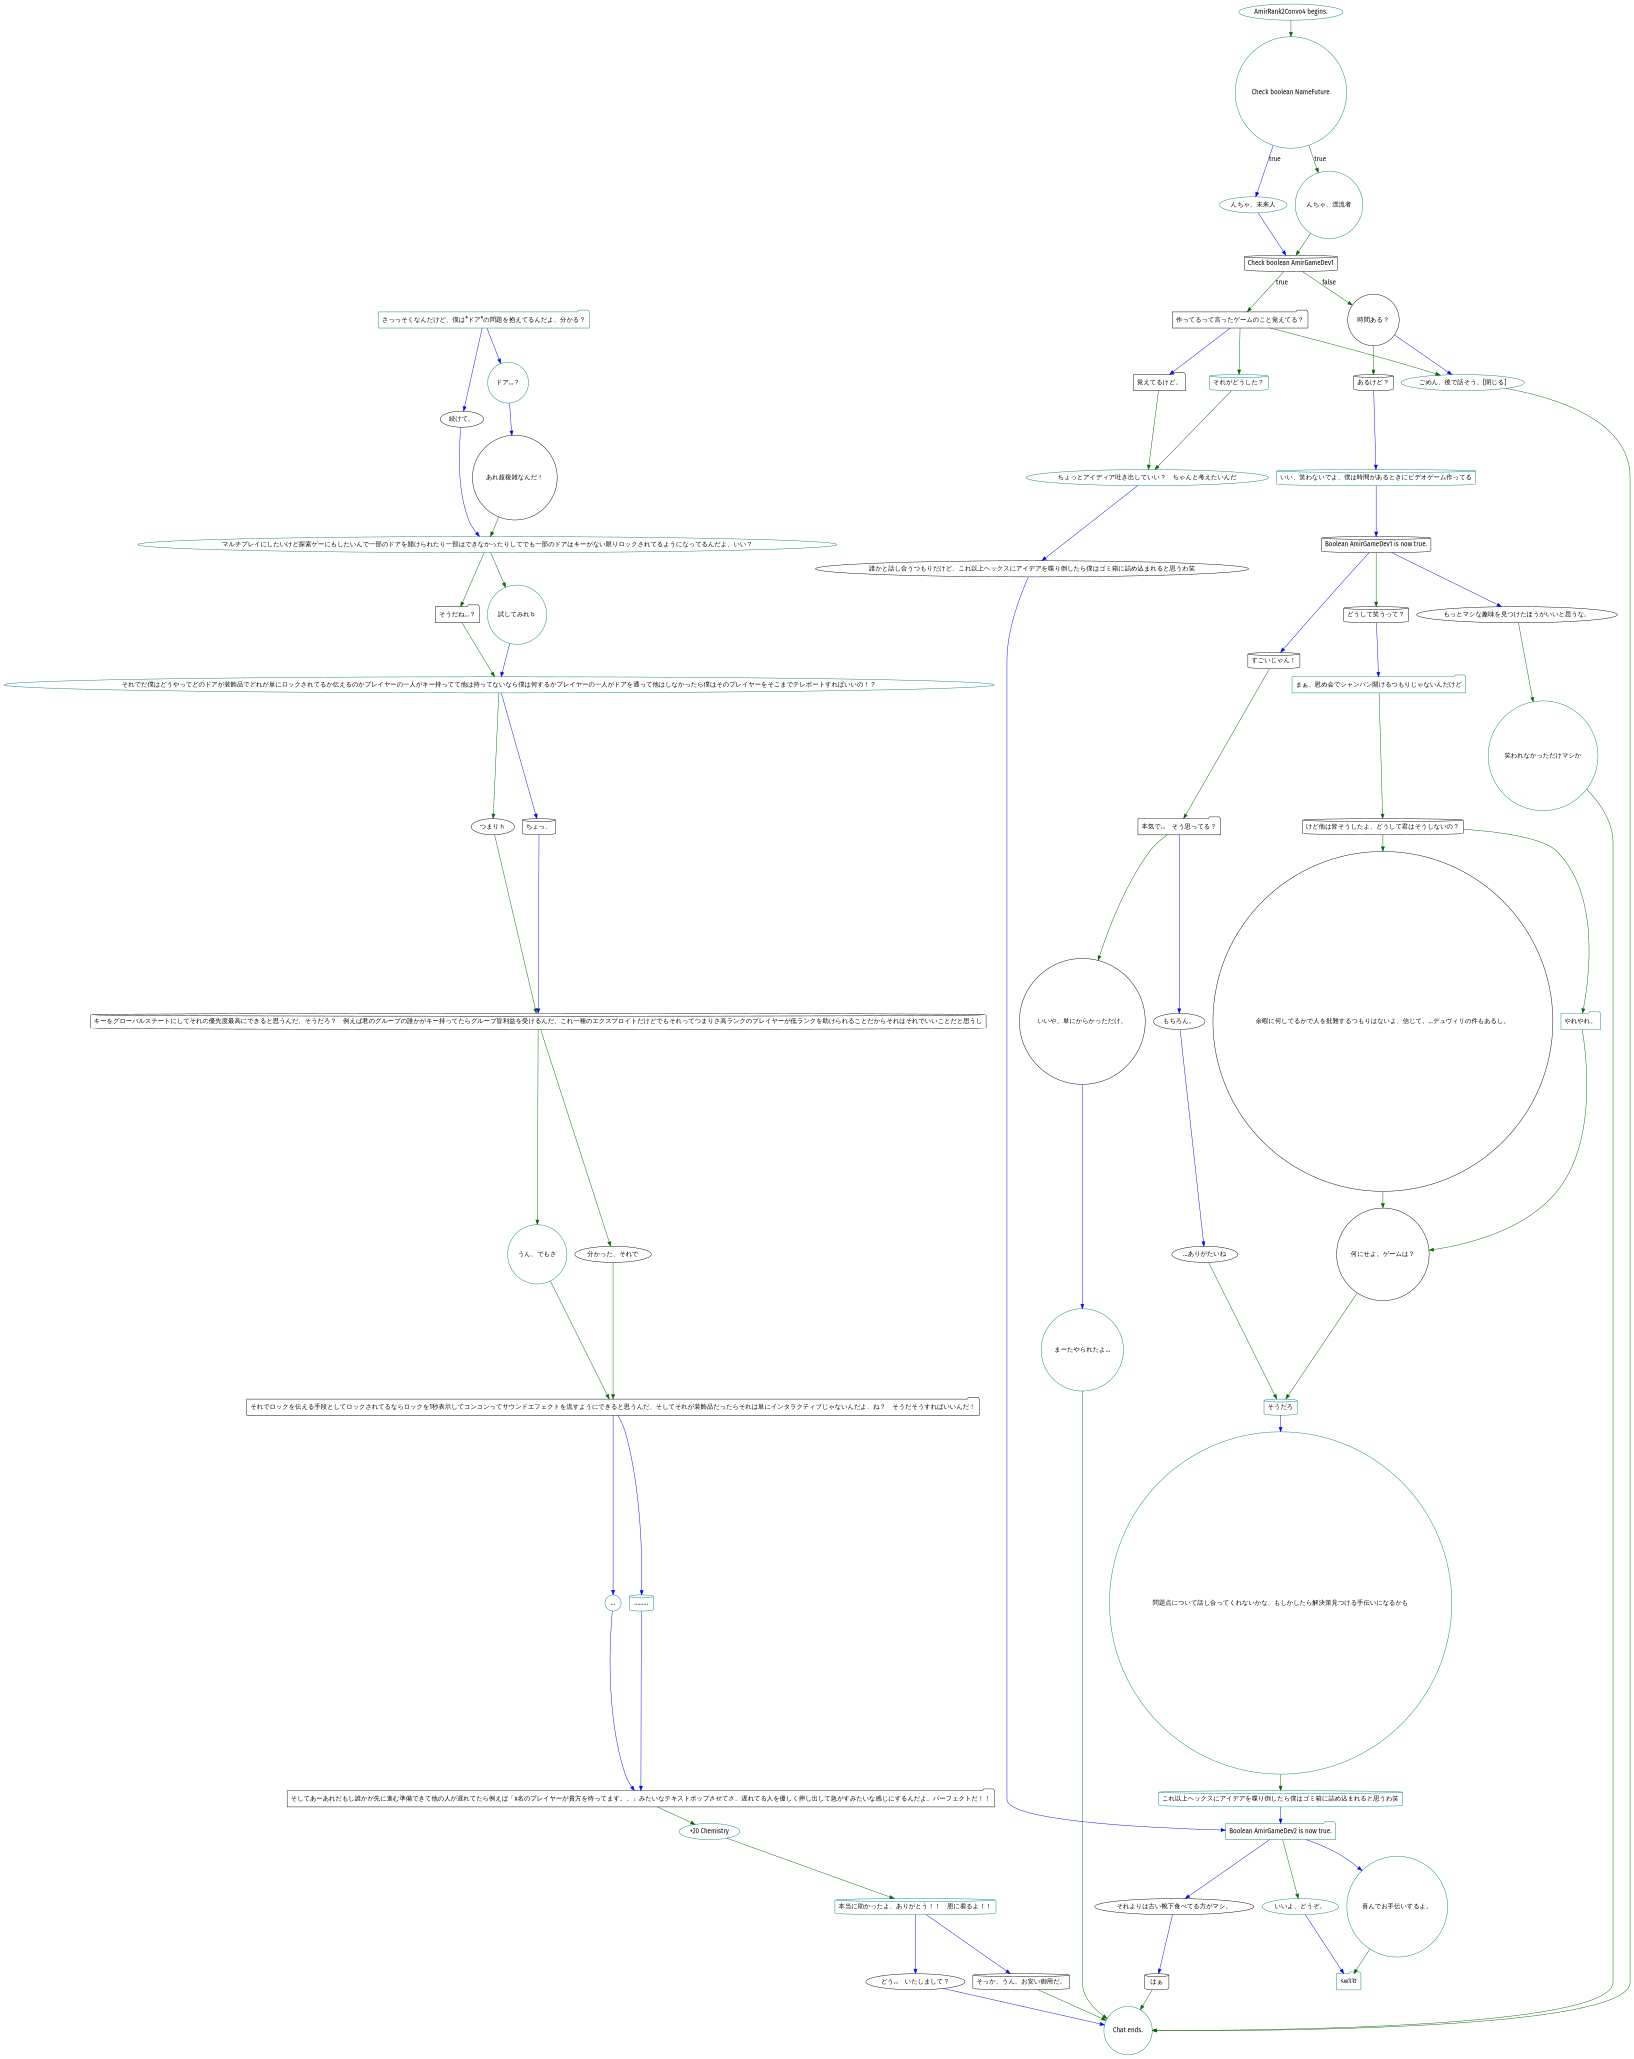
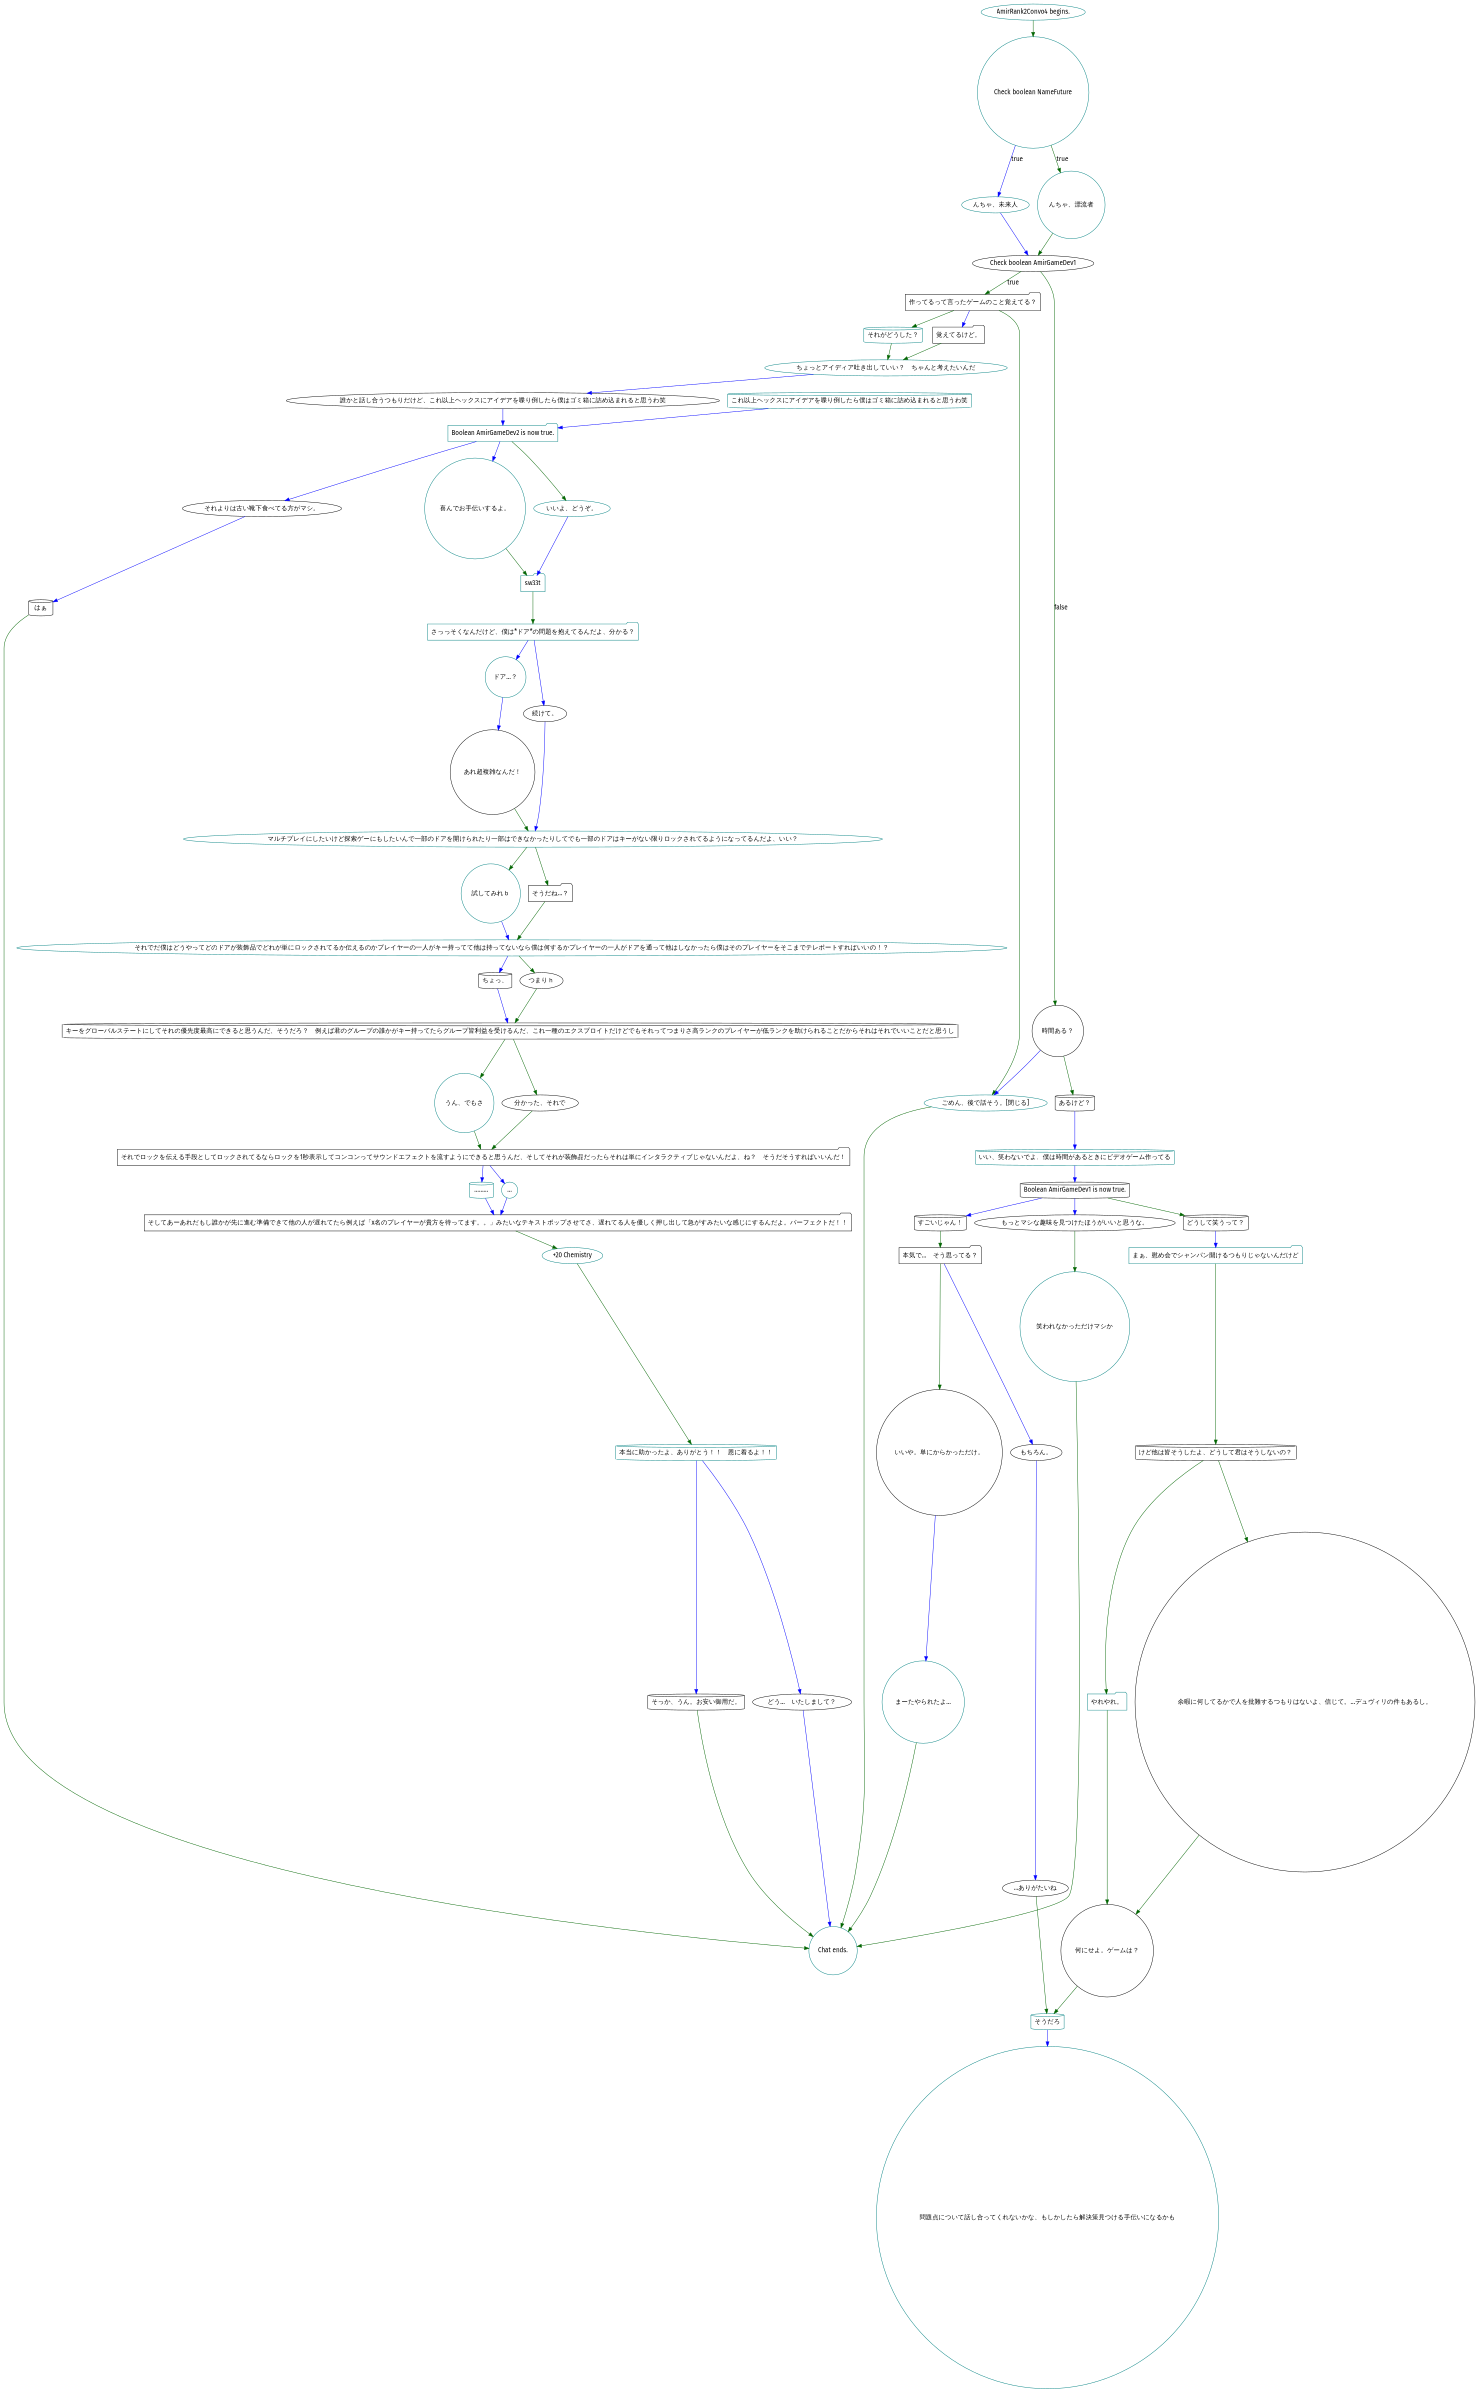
node "Check boolean AmirGameDev1": shape cylinder -> ellipse
edge "sw33t" -> "さっっそくなんだけど、僕は*ドア*の問題を抱えてるんだよ、分かる？": added
edge "問題点について話し合ってくれないかな、もしかしたら解決策見つける手伝いになるかも" -> "これ以上ヘックスにアイデアを喋り倒したら僕はゴミ箱に詰め込まれると思うわ笑": removed
